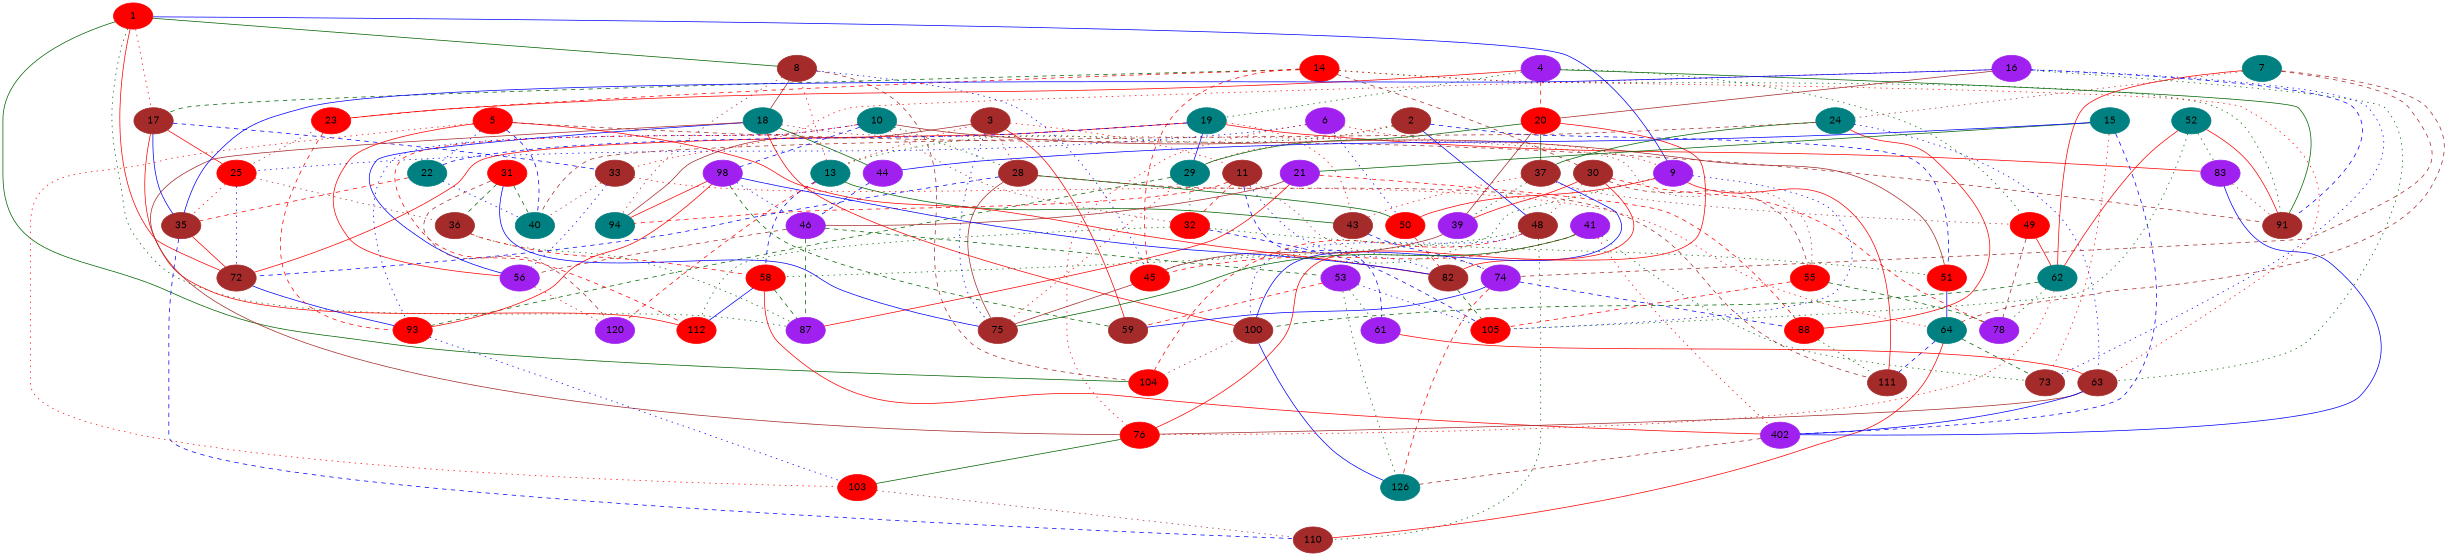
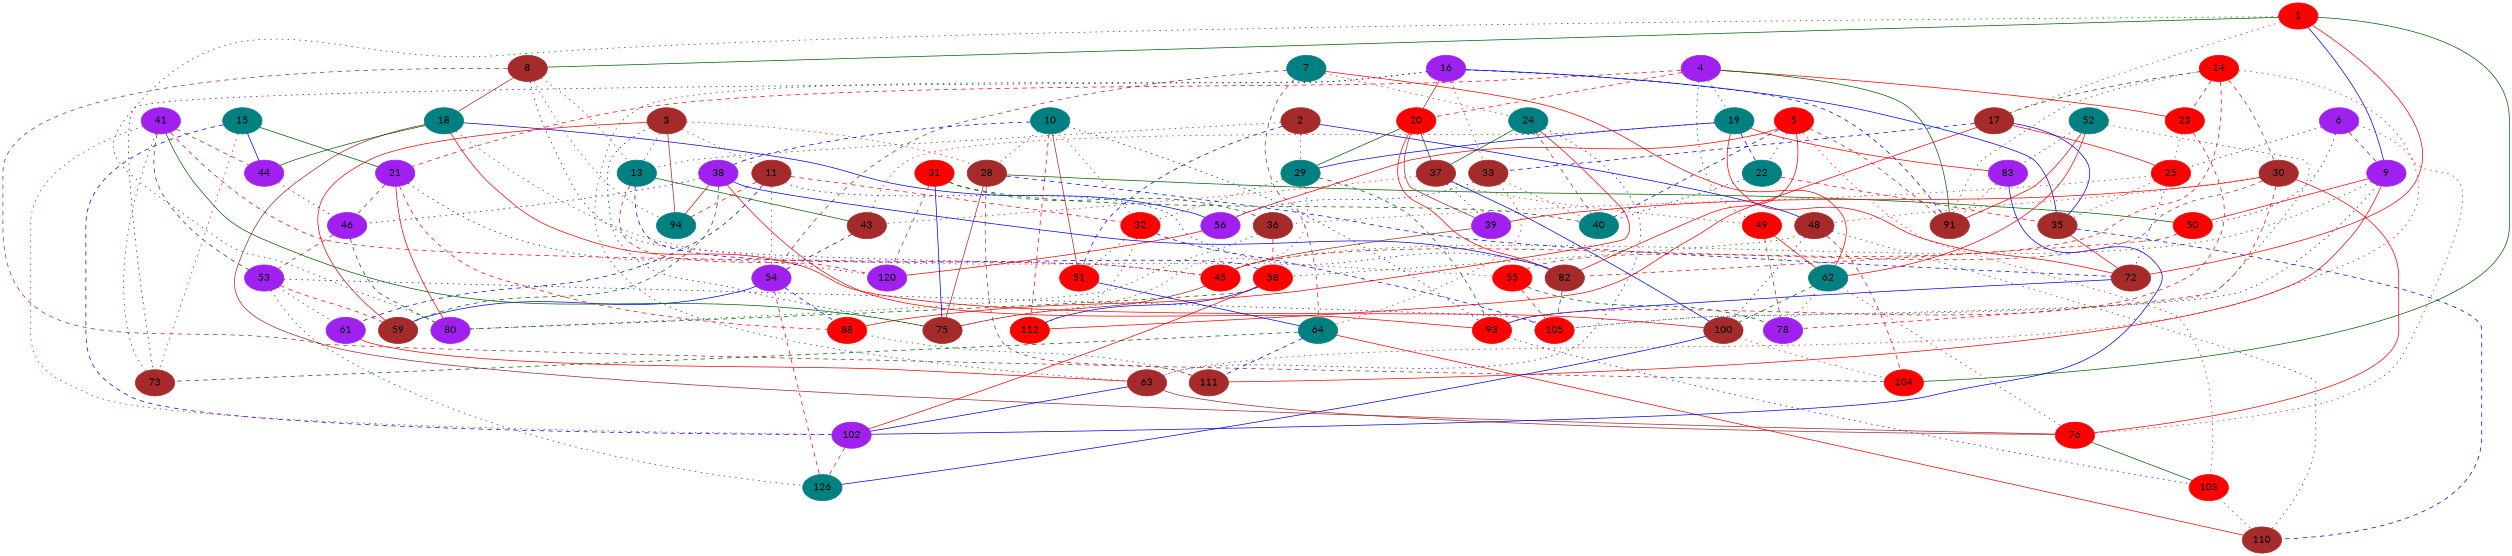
edge "4" -- "21": added
edge "6" -- "9": style dotted -> dashed
edge "41" -- "44": added
node "98": label "98" -> "38"
edge "44" -- "46": style dashed -> dotted
edge "41" -- "53": added
edge "21" -- "46": style solid -> dashed
edge "21" -- "120": added
edge "46" -- "56": removed
edge "46" -- "53": color darkgreen -> red
node "74": label "74" -> "54"
edge "56" -- "120": style dotted -> solid
node "87": label "87" -> "80"
node "402": label "402" -> "102"
